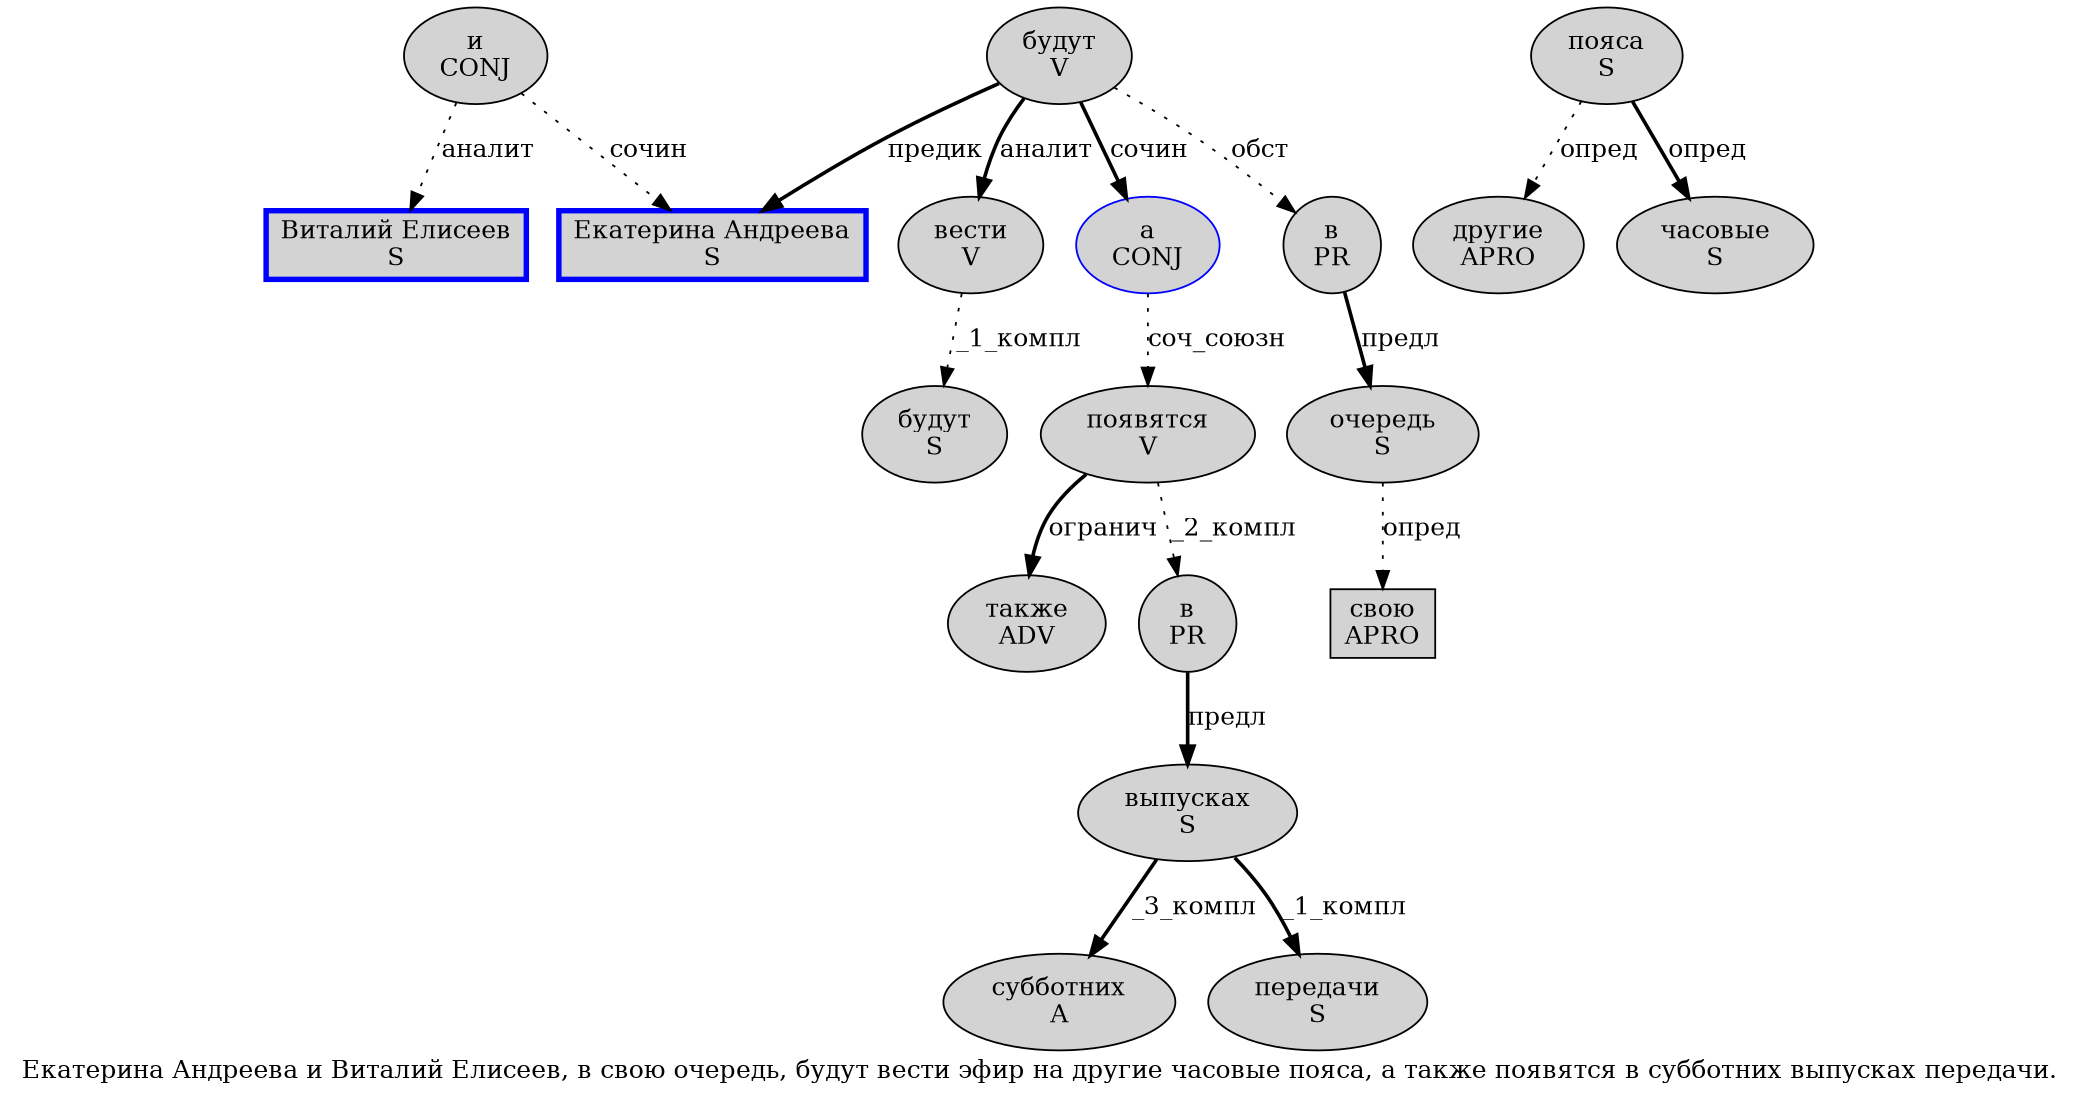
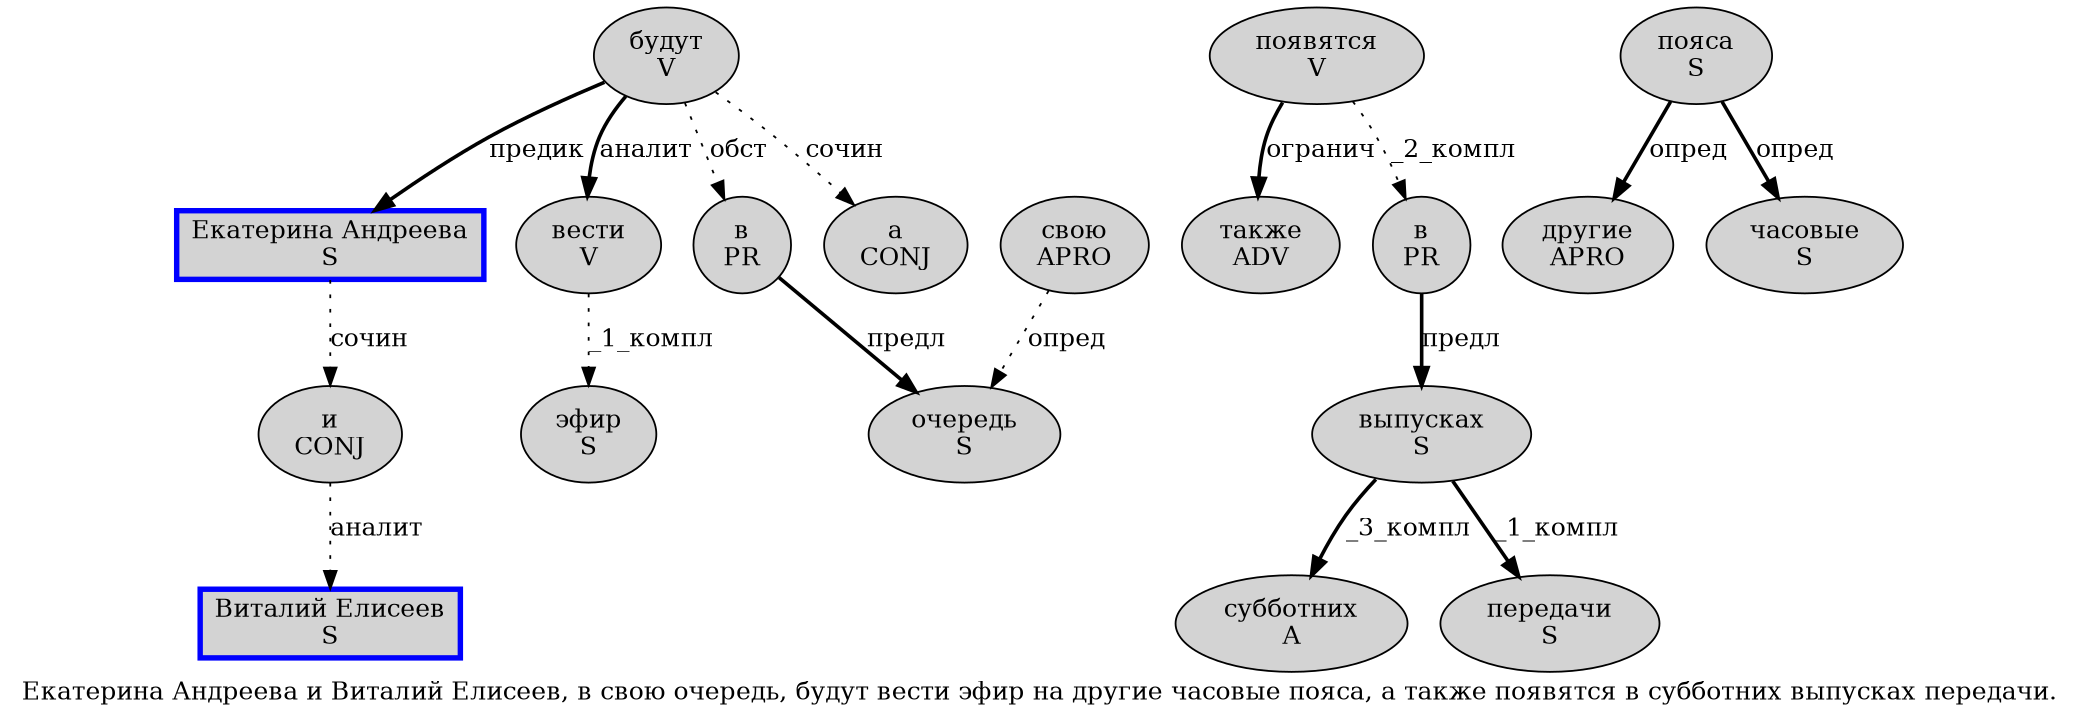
edge "будут V" -> "а CONJ": style bold -> dotted
edge "пояса S" -> "другие APRO": style dotted -> bold
edge "и CONJ" -> "Екатерина Андреева S": reversed
node "а CONJ": color blue -> black
edge "а CONJ" -> "появятся V": removed, label "соч_союзн"
node "будут S": label "будут S" -> "эфир S"
edge "очередь S" -> "свою APRO": reversed
node "свою APRO": shape box -> ellipse
